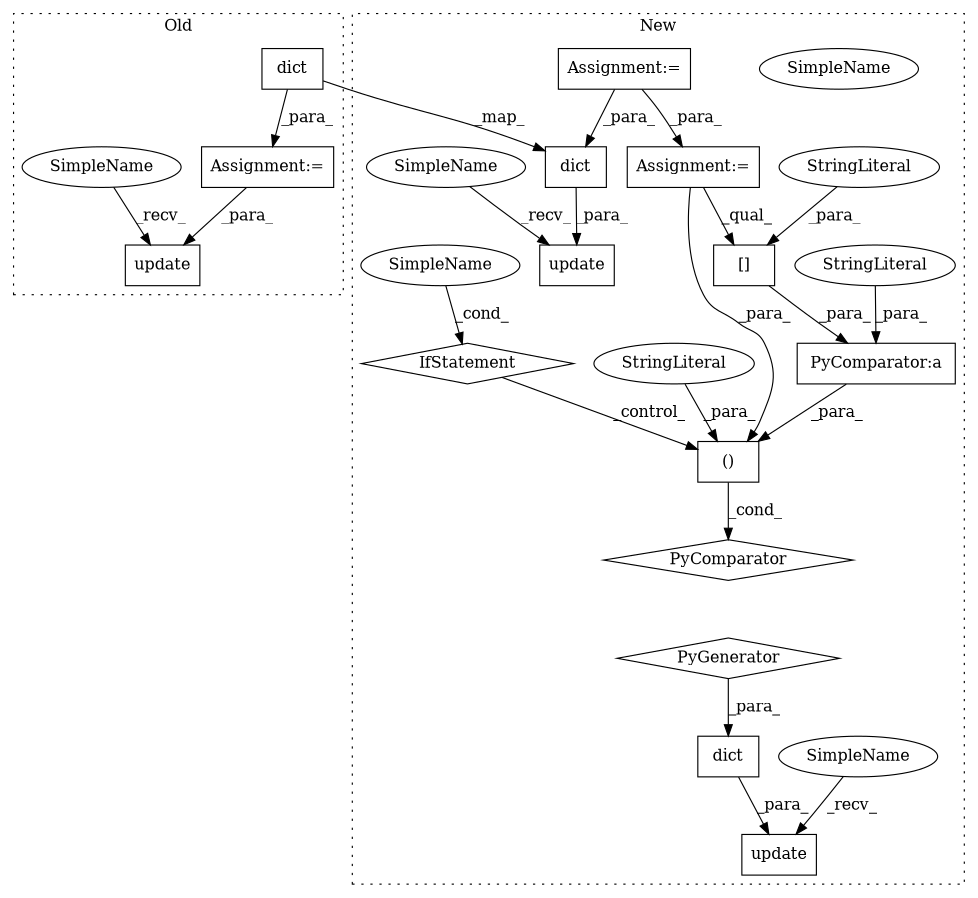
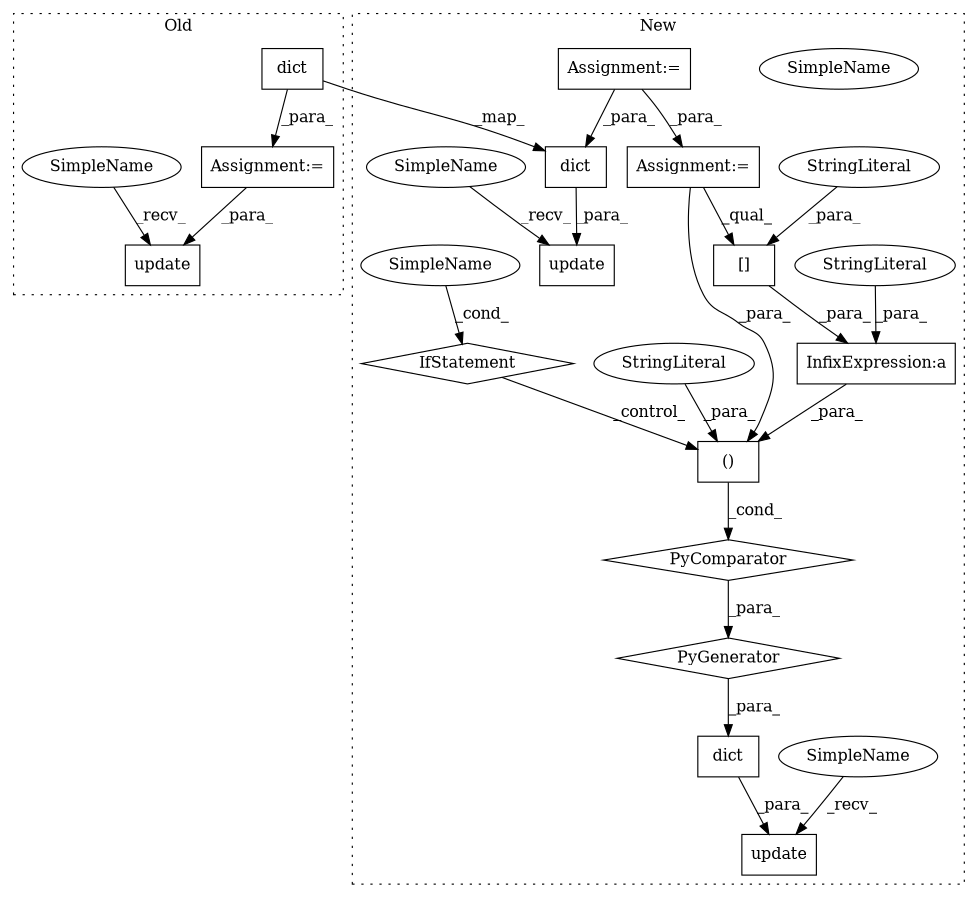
node "PyComparator:a": label "PyComparator:a" -> "InfixExpression:a"
edge "PyComparator" -> "PyGenerator": added, label "_para_"
